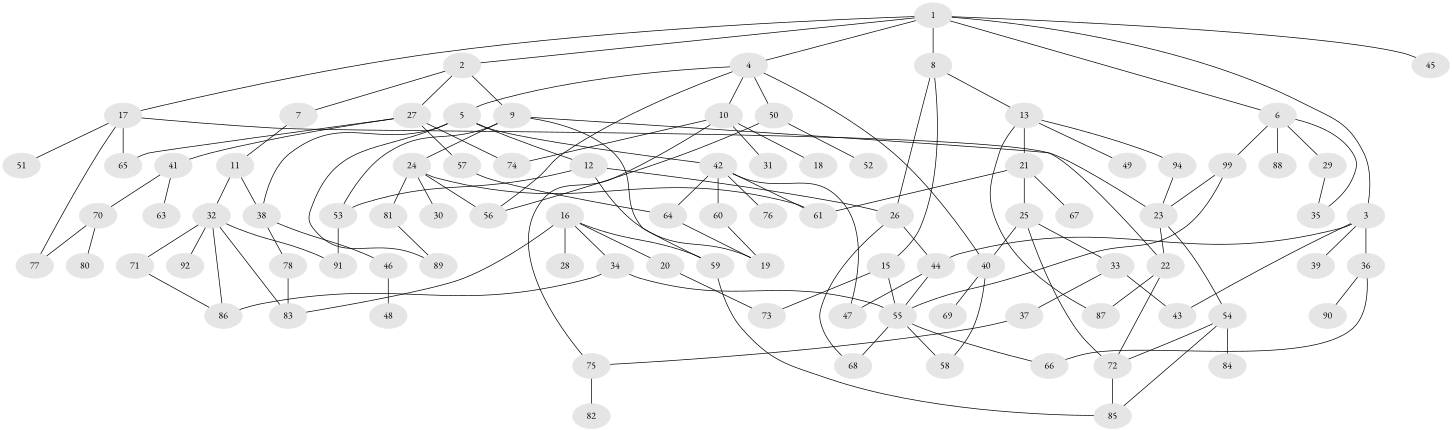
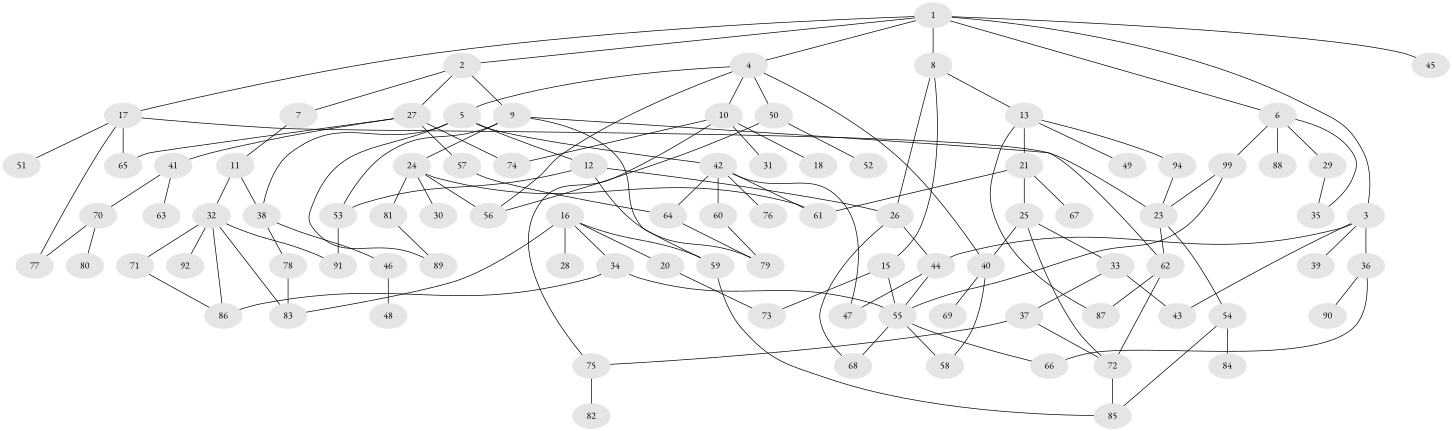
node "19": label "19" -> "79"
node "22": label "22" -> "62"
edge "54" -- "72": now "37" -- "72"
